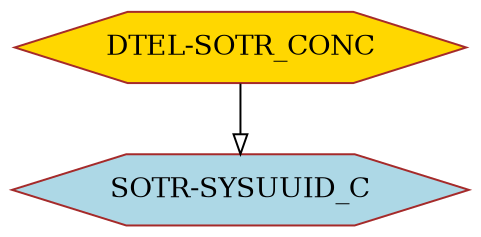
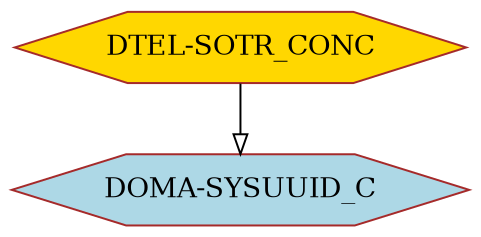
node "SOTR-SYSUUID_C": label "SOTR-SYSUUID_C" -> "DOMA-SYSUUID_C"
